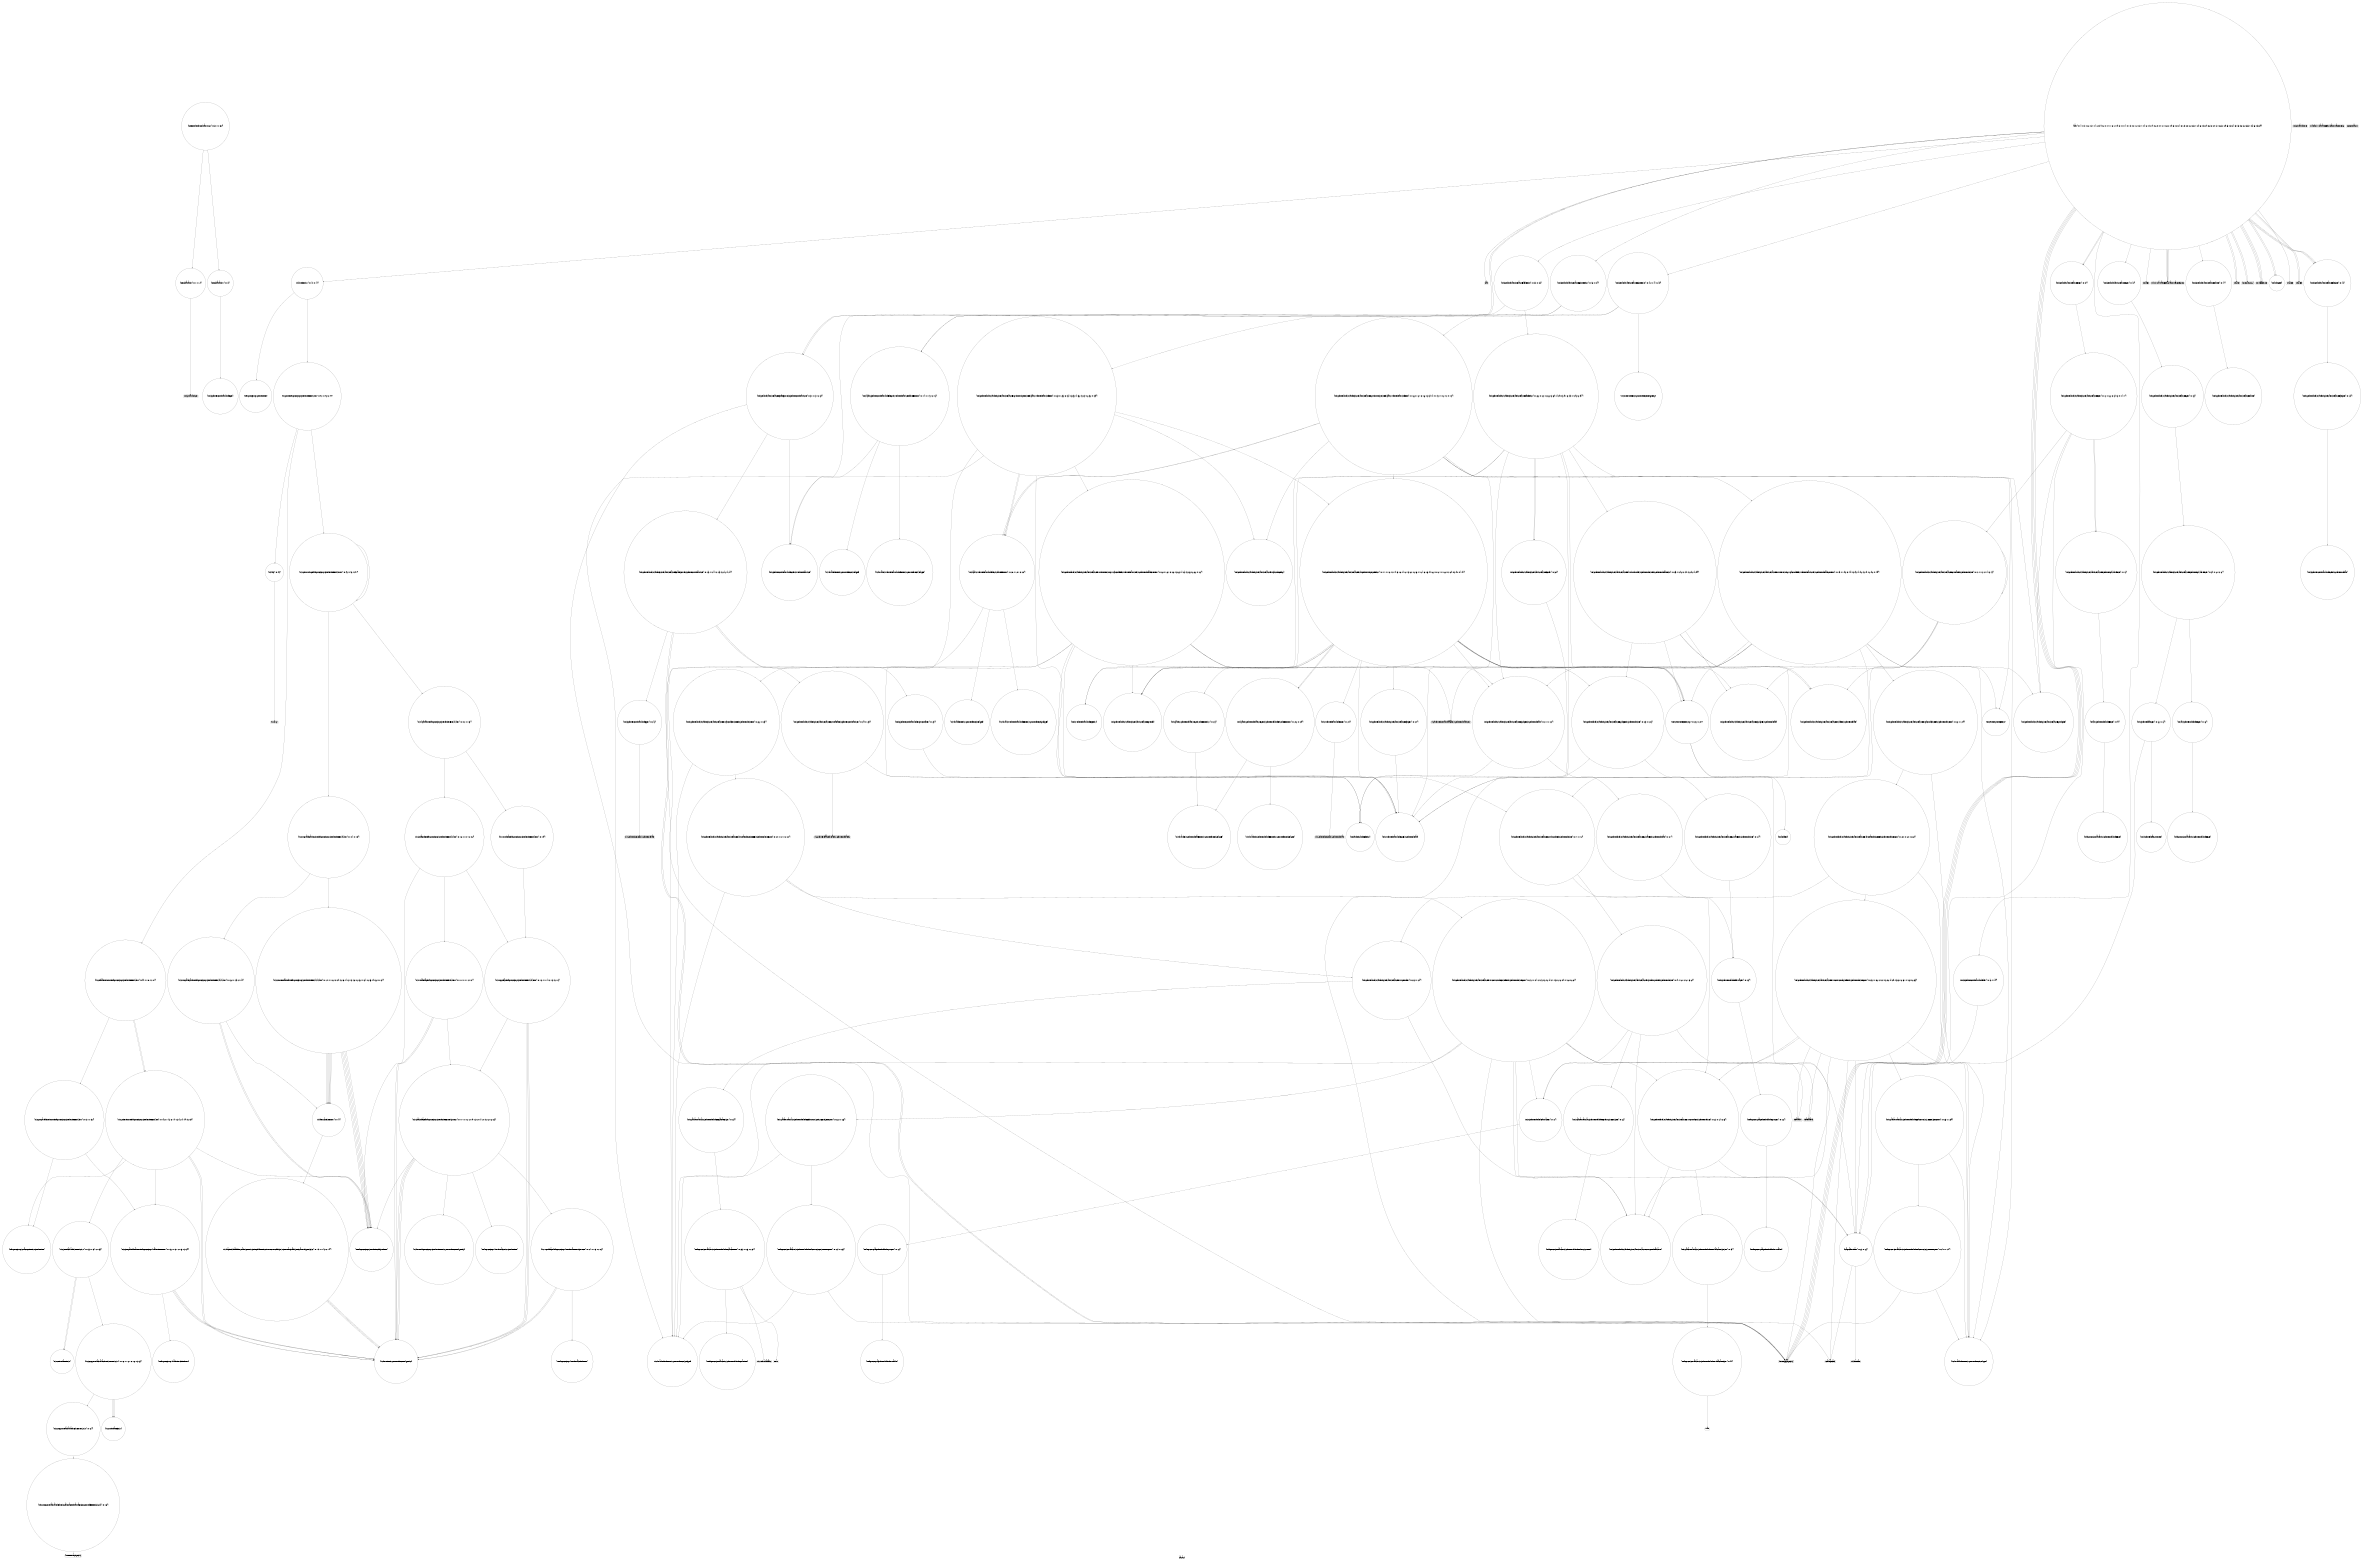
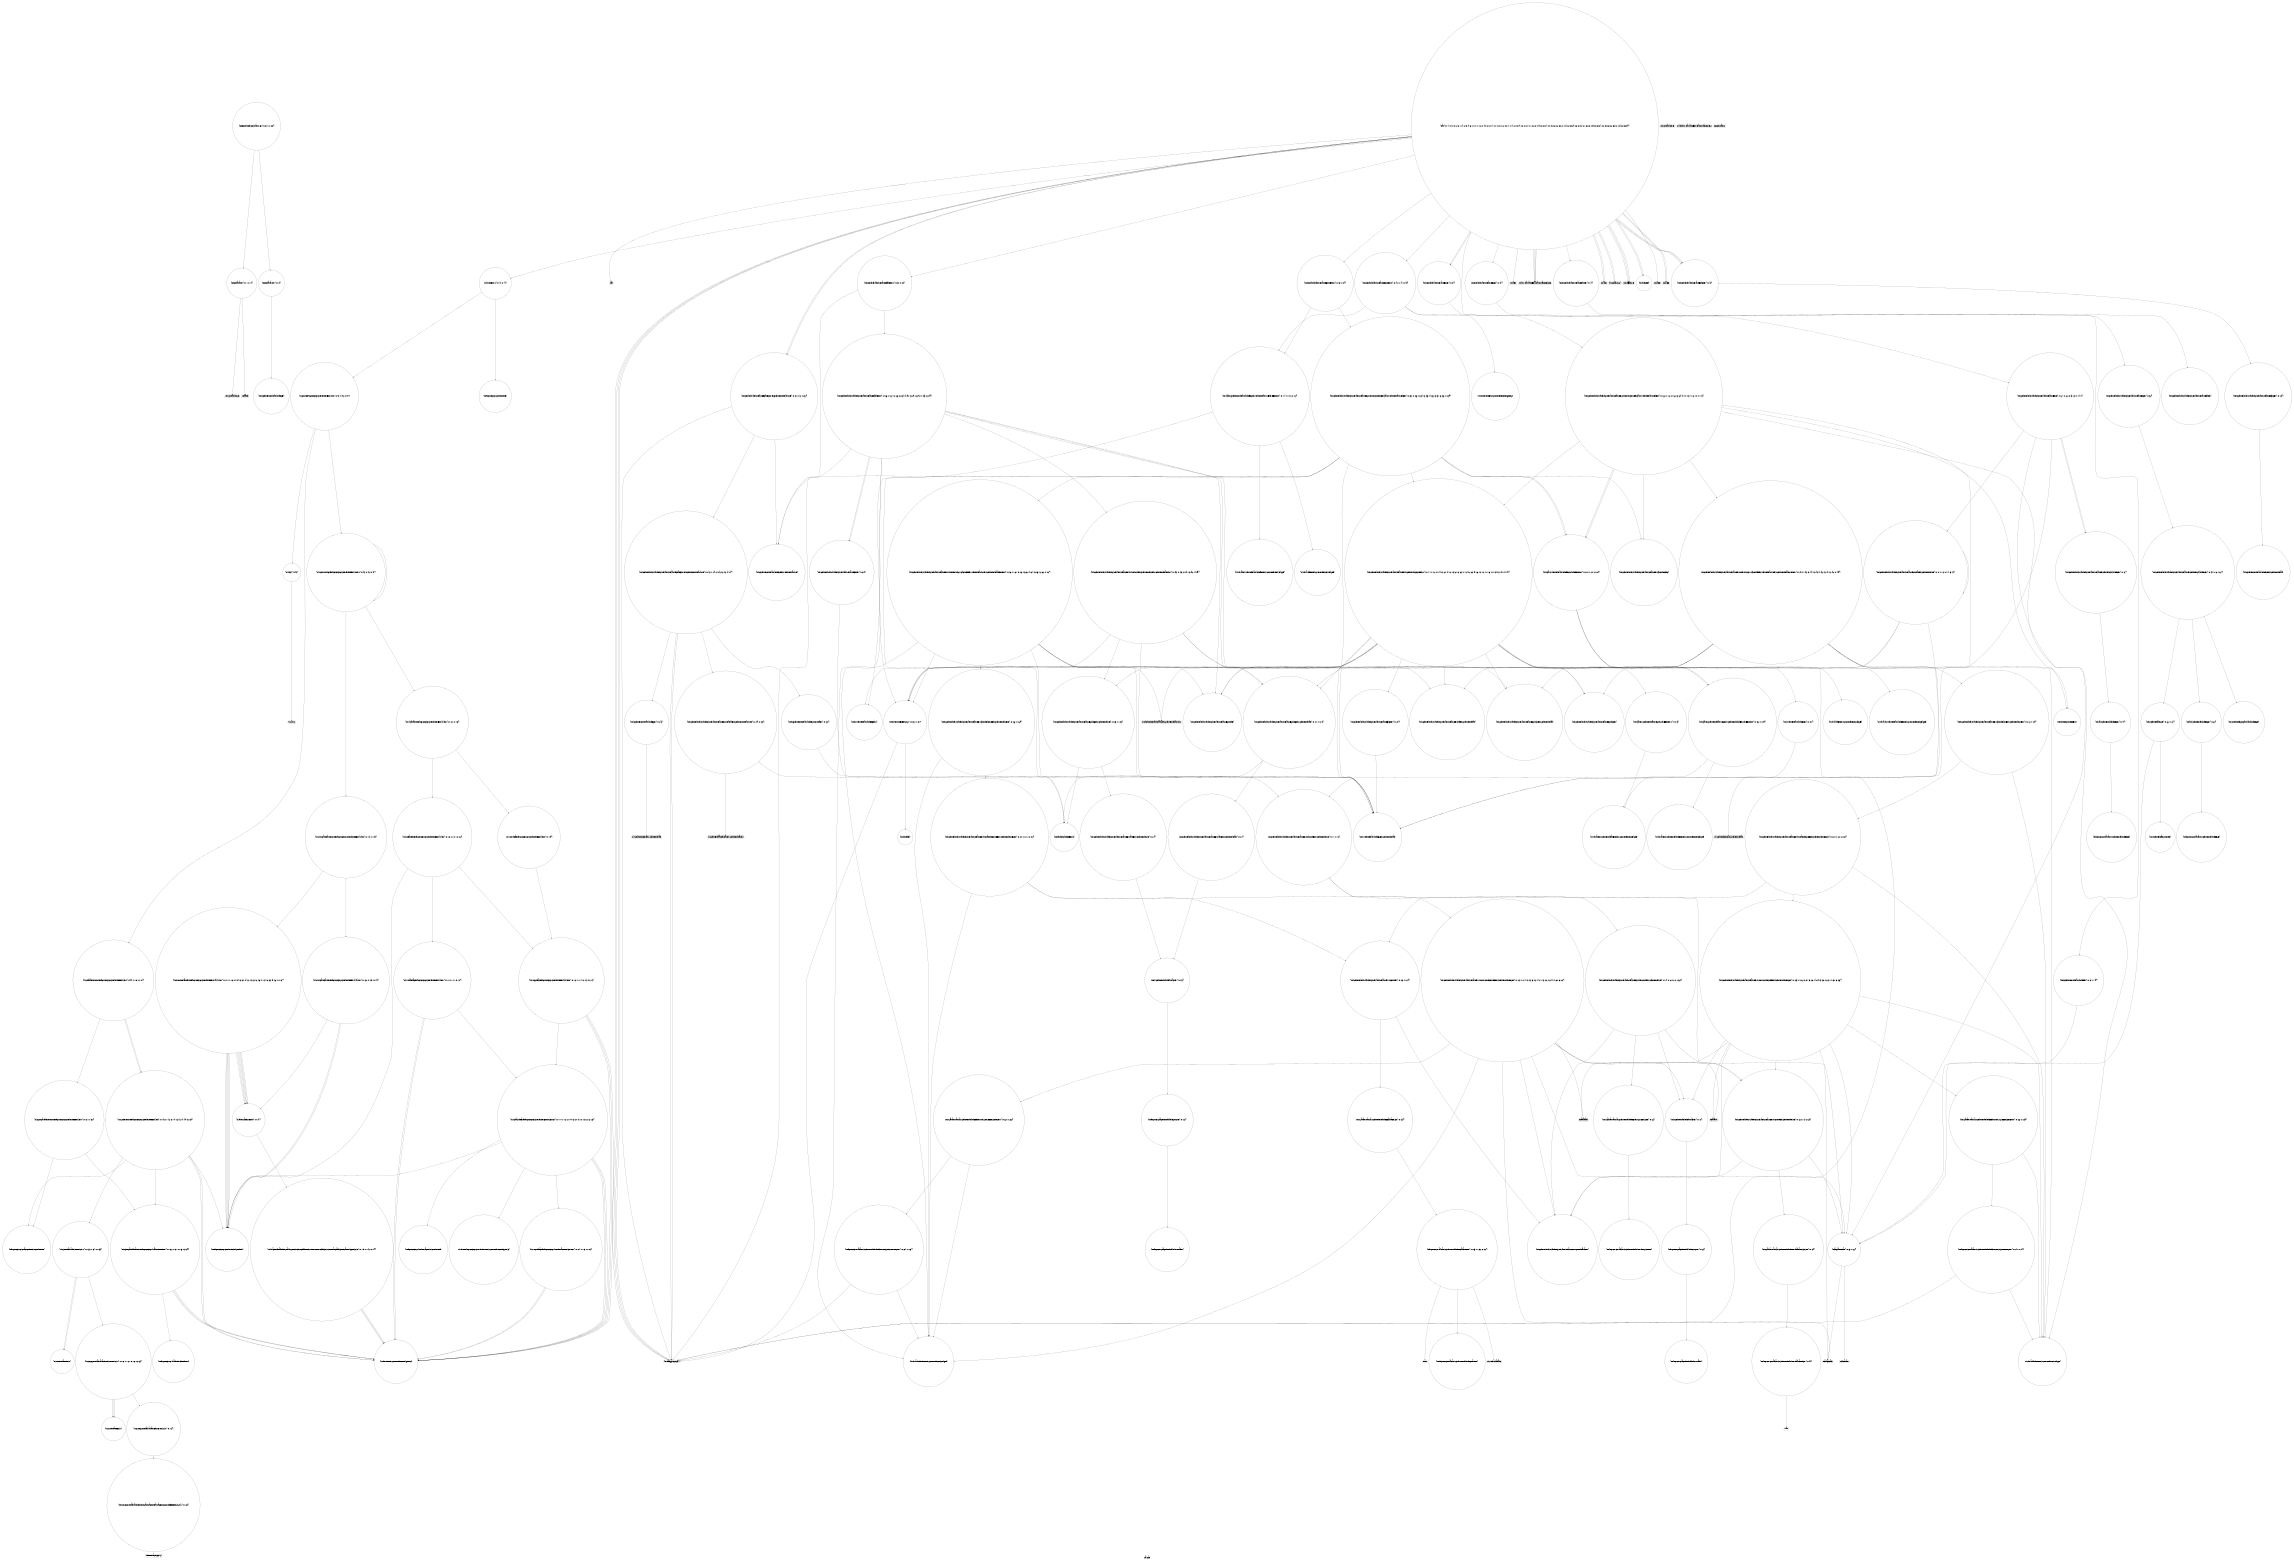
node "__cxa_atexit": added
node "{_ZNSt20_Rb_tree_key_compareISt4lessI4NodeEEC2Ev}": added
node "{_ZNK9__gnu_cxx5__ops14_Iter_less_valclIPiiEEbT_RT0_}": removed
